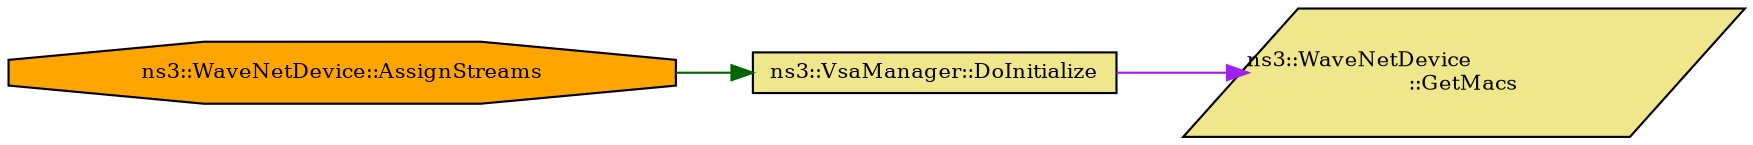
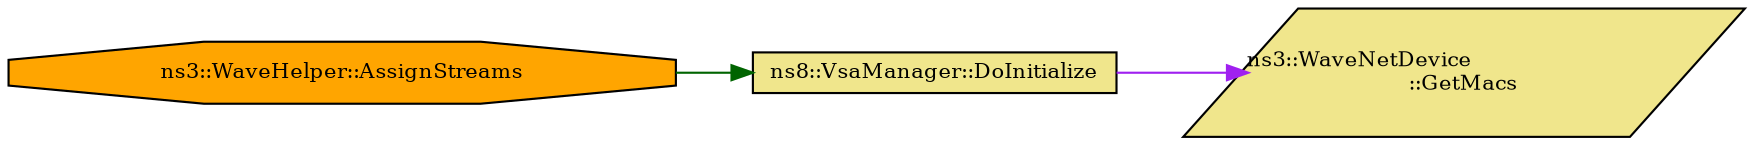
node "ns3::WaveNetDevice::AssignStreams": label "ns3::WaveNetDevice::AssignStreams" -> "ns3::WaveHelper::AssignStreams"
node "ns3::VsaManager::DoInitialize": label "ns3::VsaManager::DoInitialize" -> "ns8::VsaManager::DoInitialize"
